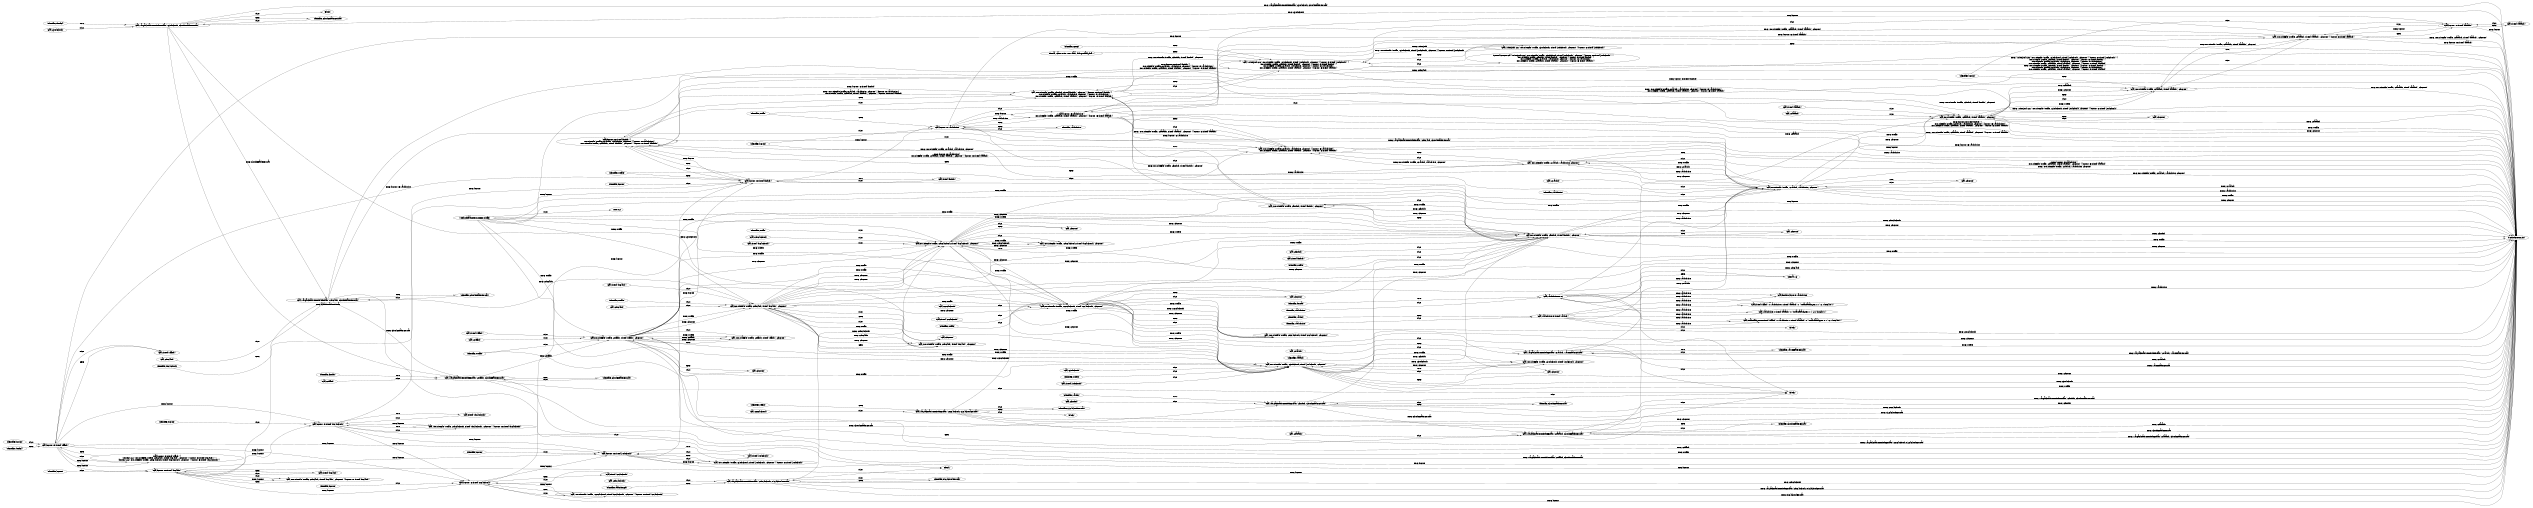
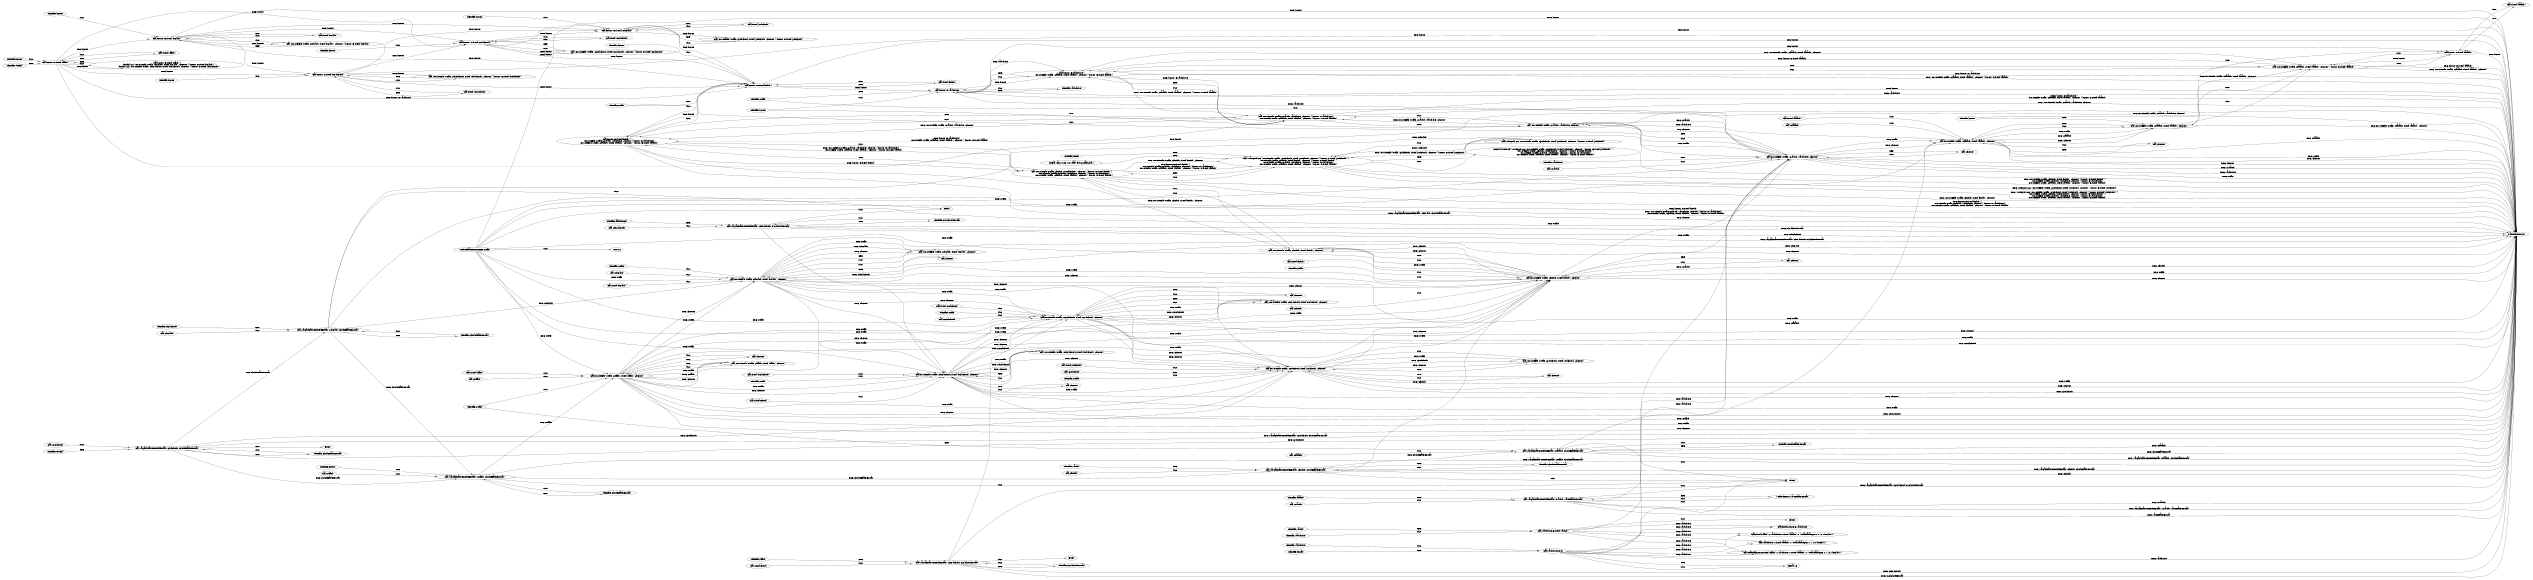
node "(Identifier,WaveHeaderFormat)": label "(Identifier,WaveHeaderFormat)" -> "(MethodReturn,WaveHeaderFormat)"
edge "(Call,bcount != sizeof (riffhdr))" -> "(Call,bcount != sizeof (junkchunk))": now "(MethodParameterIn,FILE *outfile)" -> "(Call,bcount != sizeof (junkchunk))"
